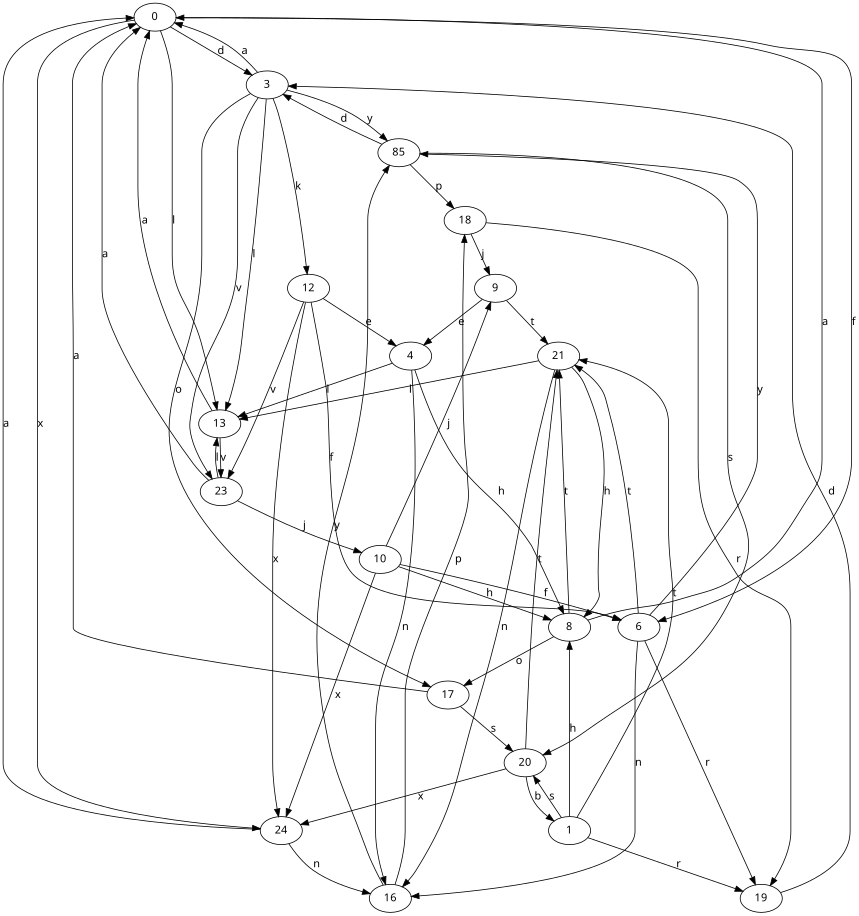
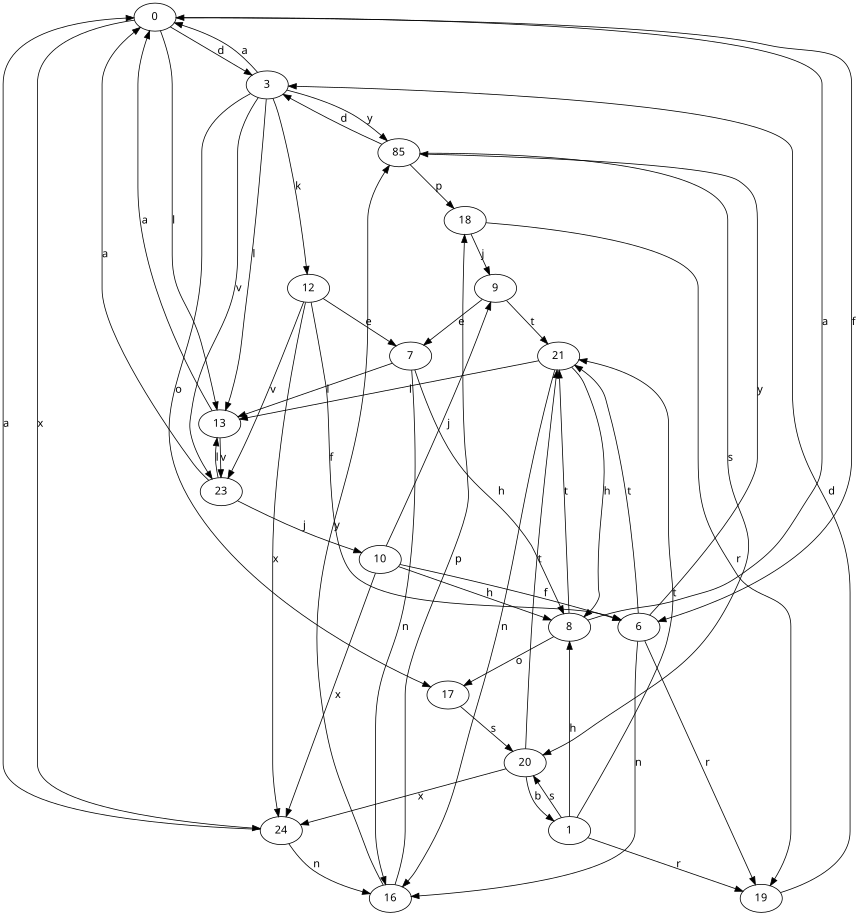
node "4": label "4" -> "7"
edge "17" -> "0": removed, label "a"
